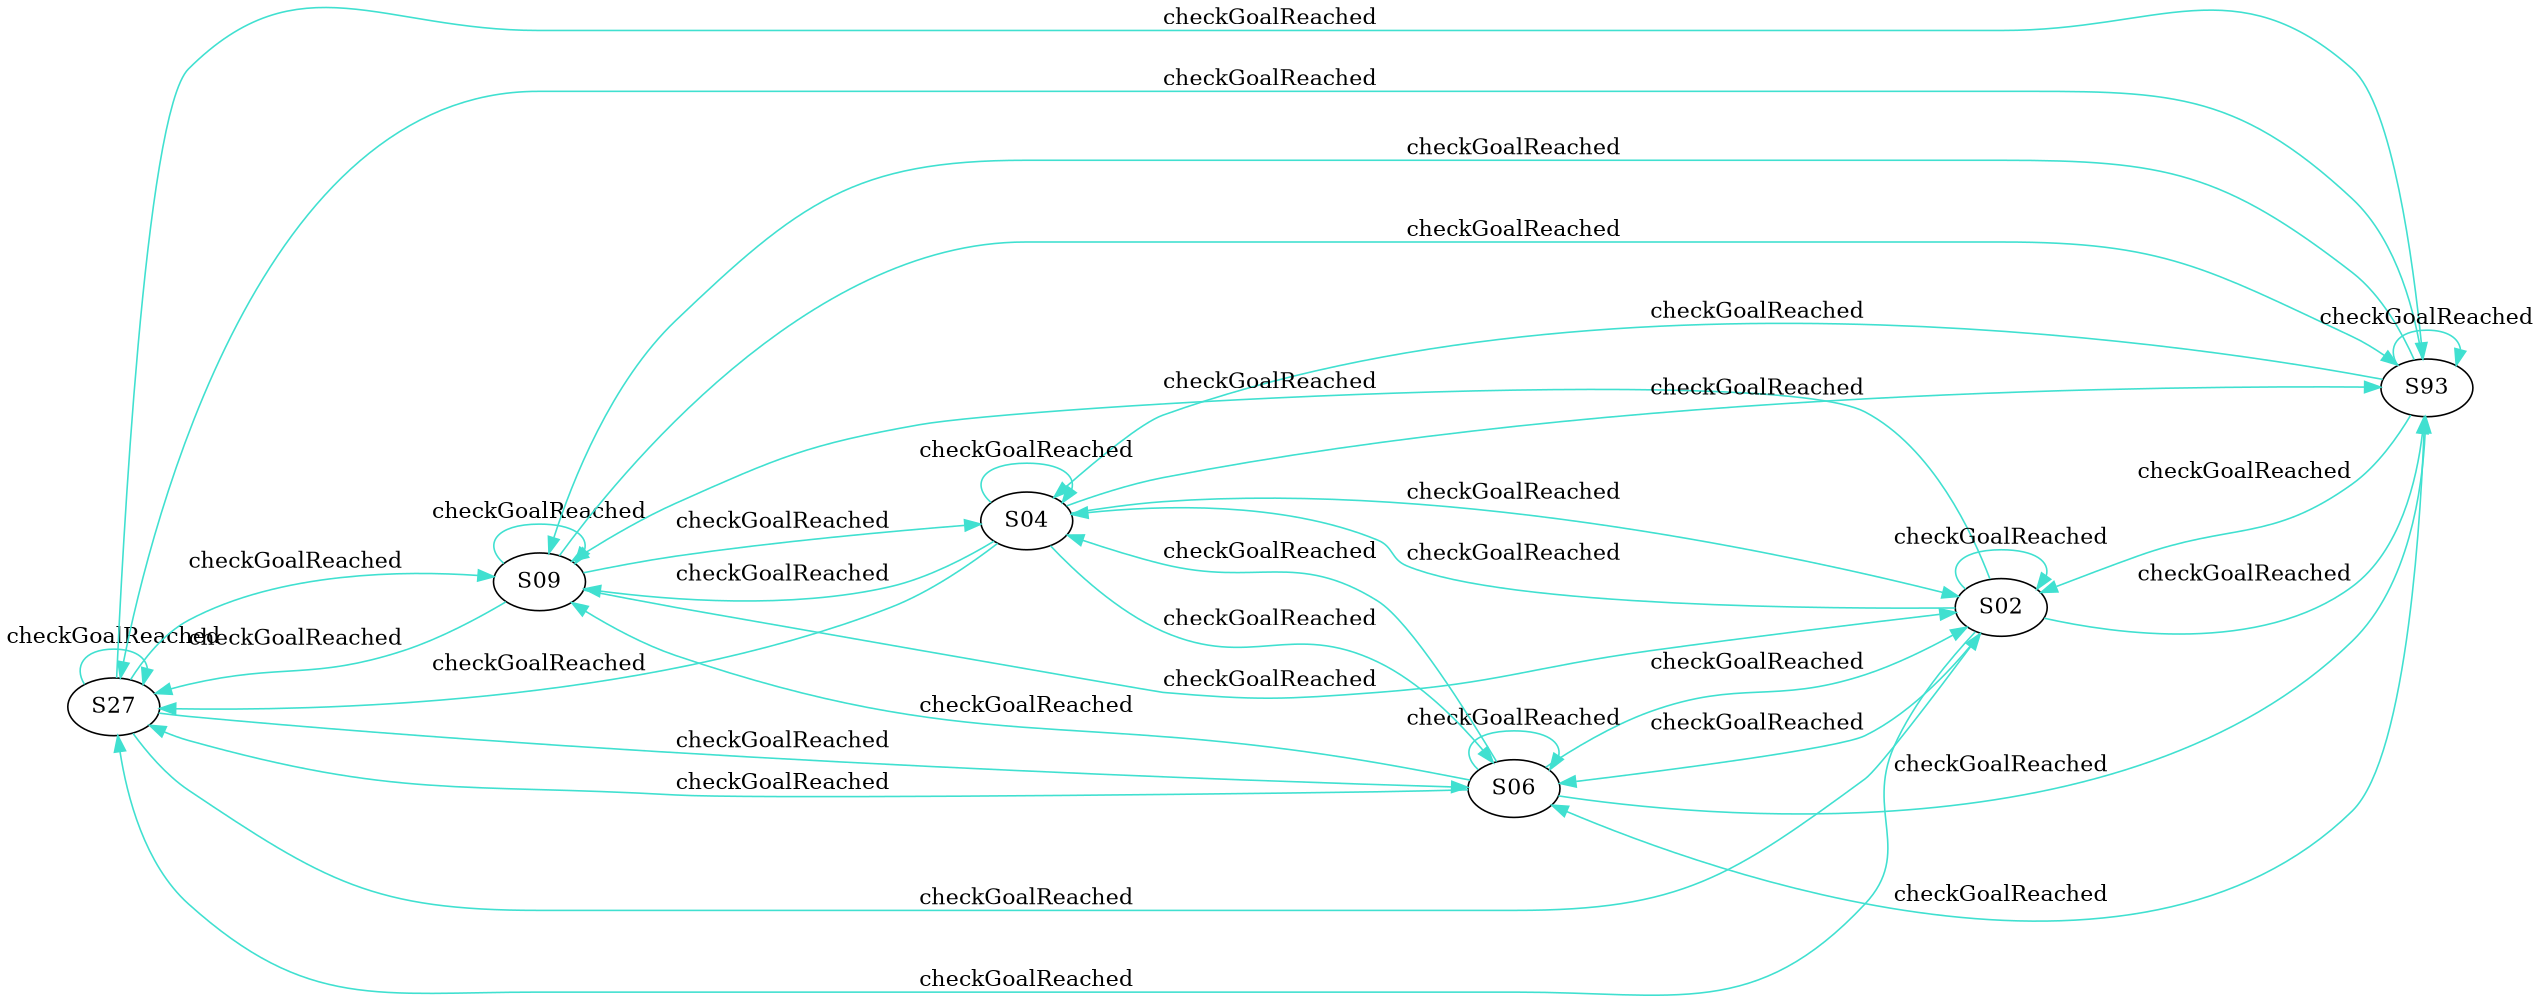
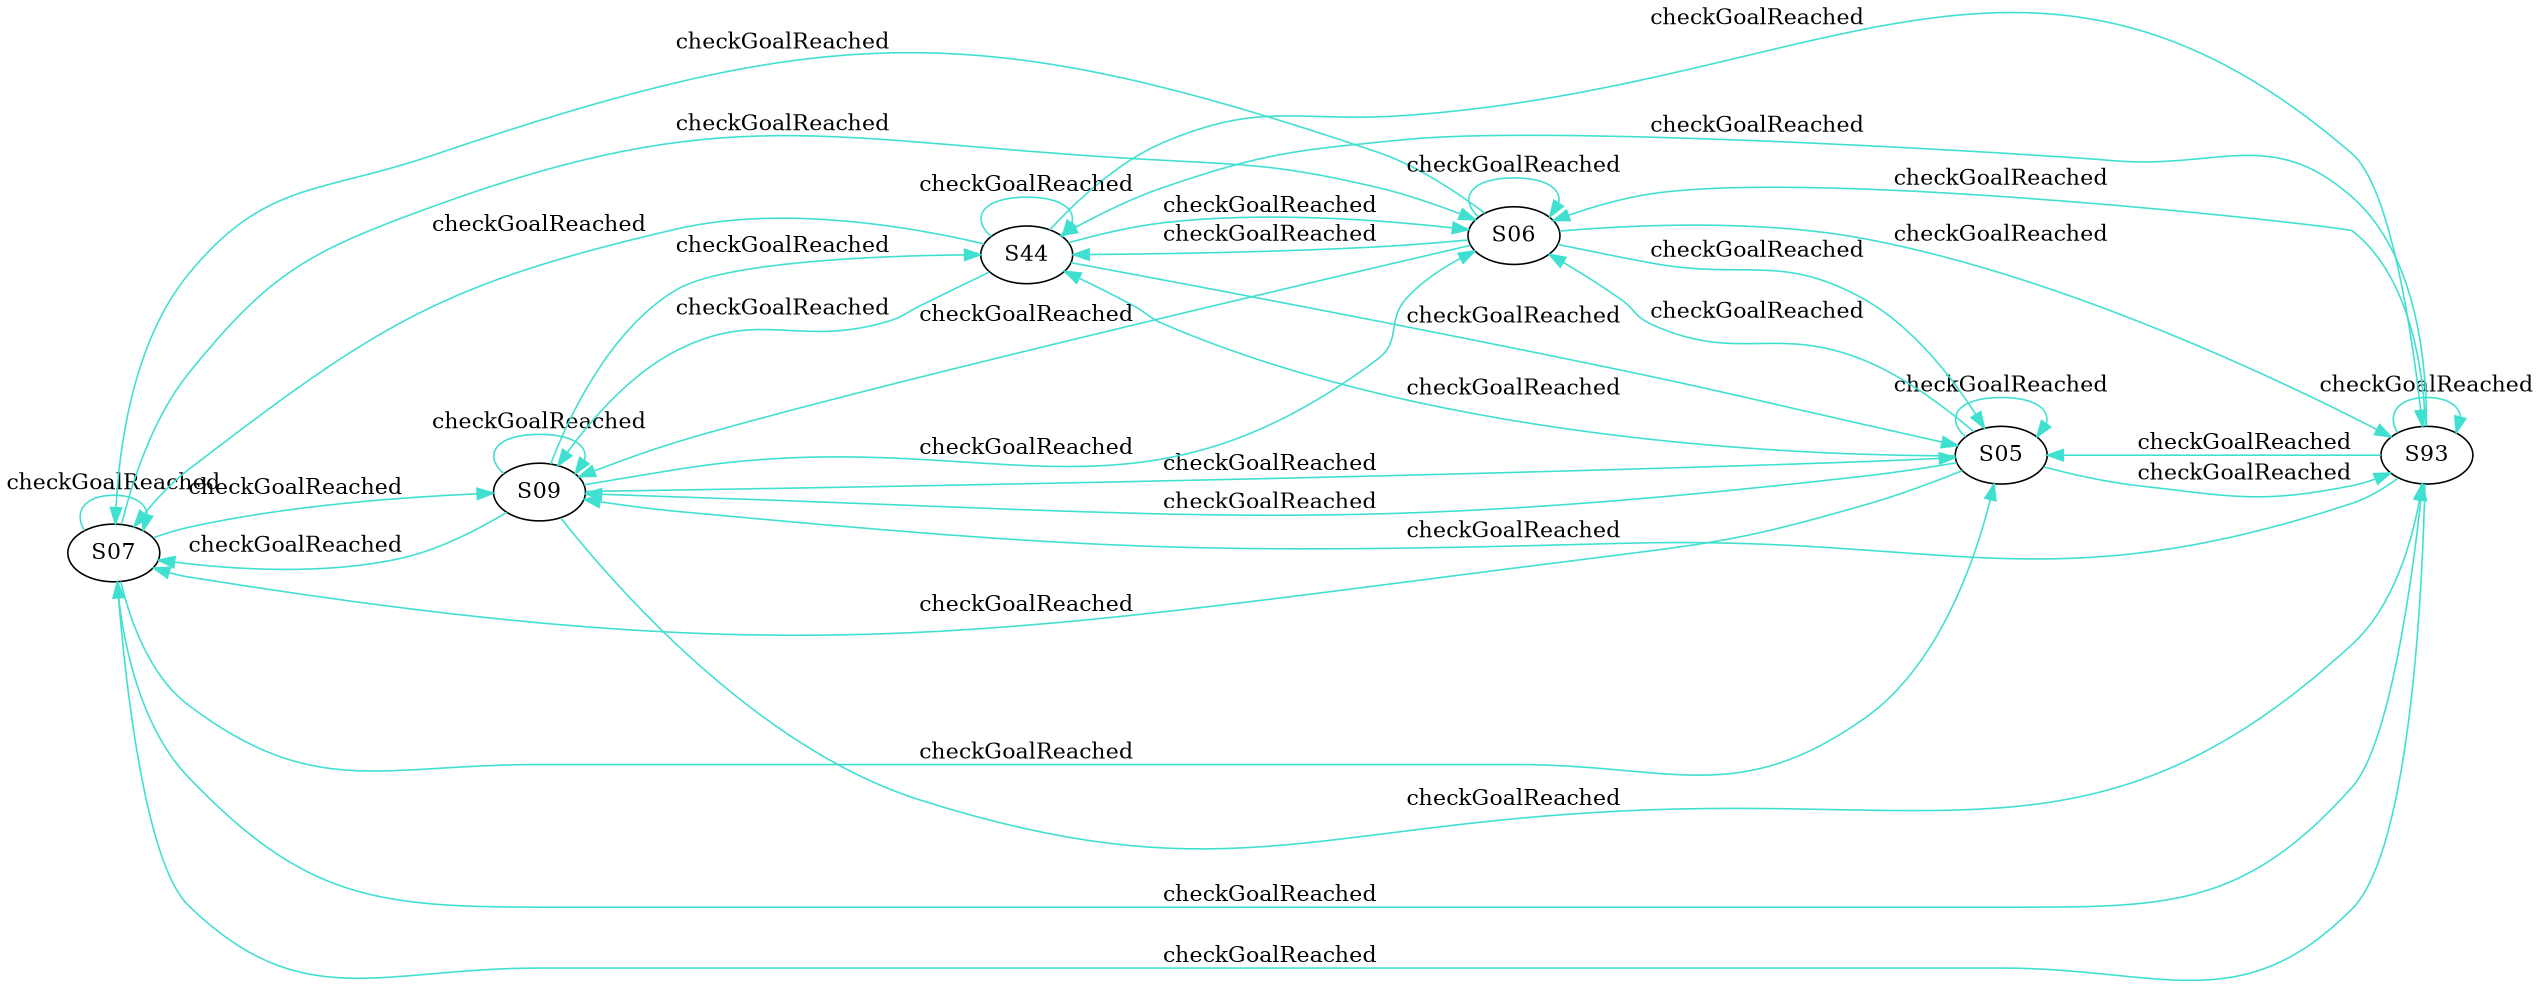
edge "S09" -> "S06": added, label "checkGoalReached"
node "S04": label "S04" -> "S44"
node "S02": label "S02" -> "S05"
node "S27": label "S27" -> "S07"
